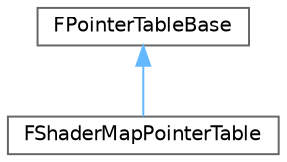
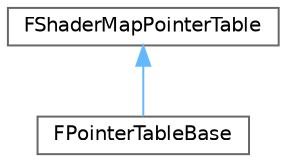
edge "FShaderMapPointerTable" -> "FPointerTableBase": reversed
